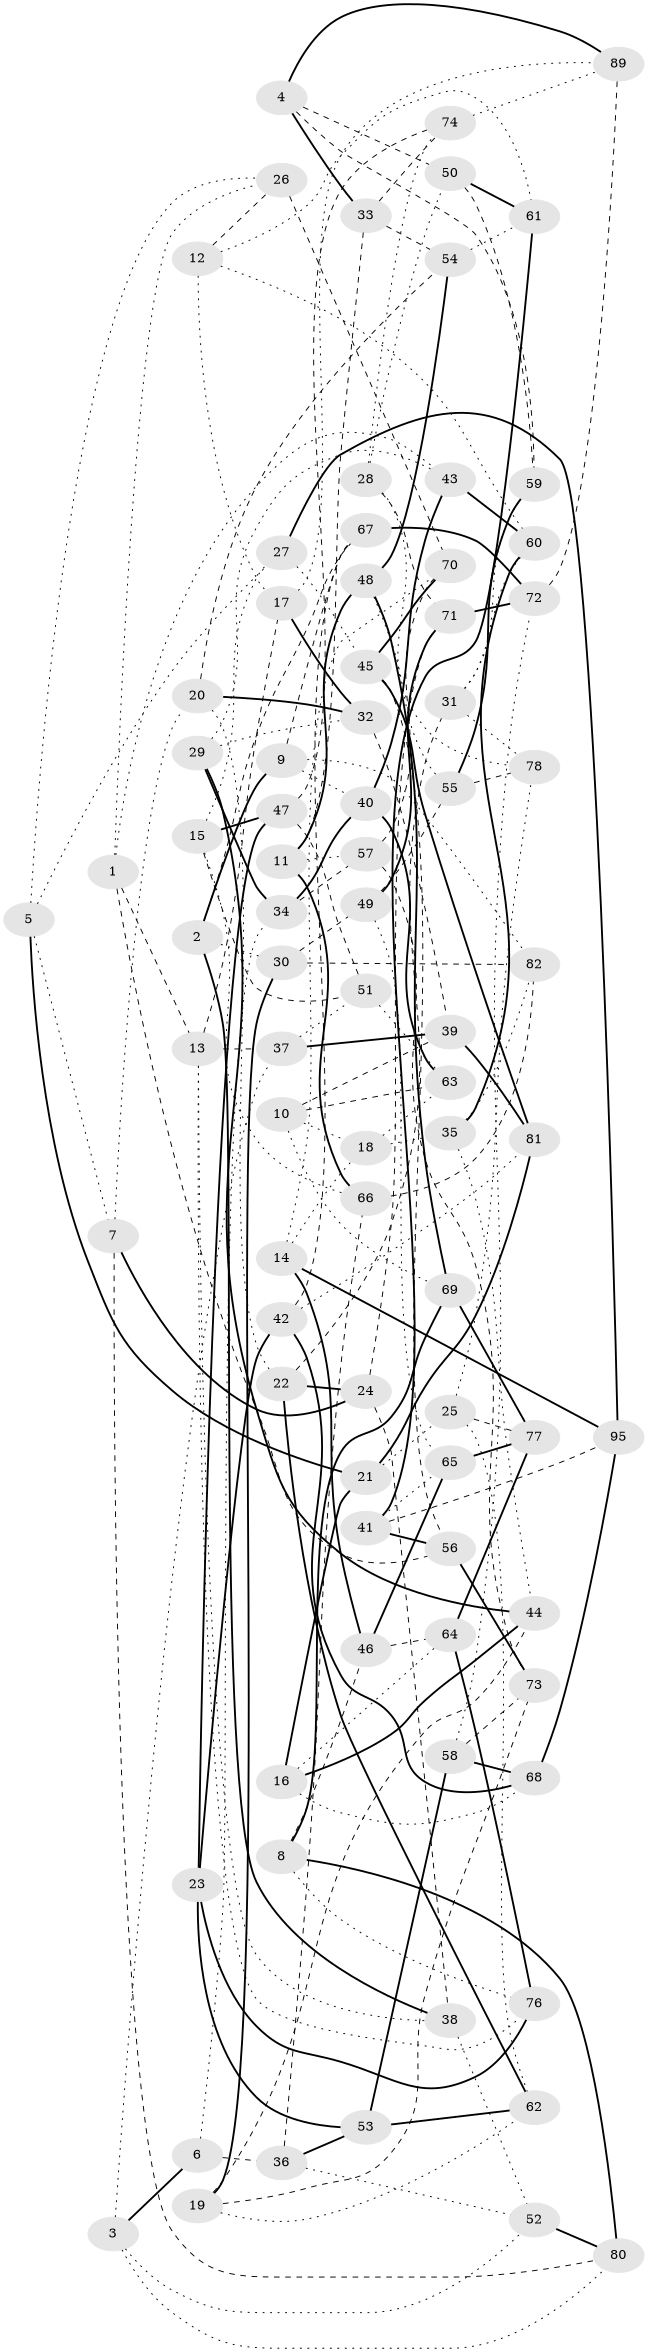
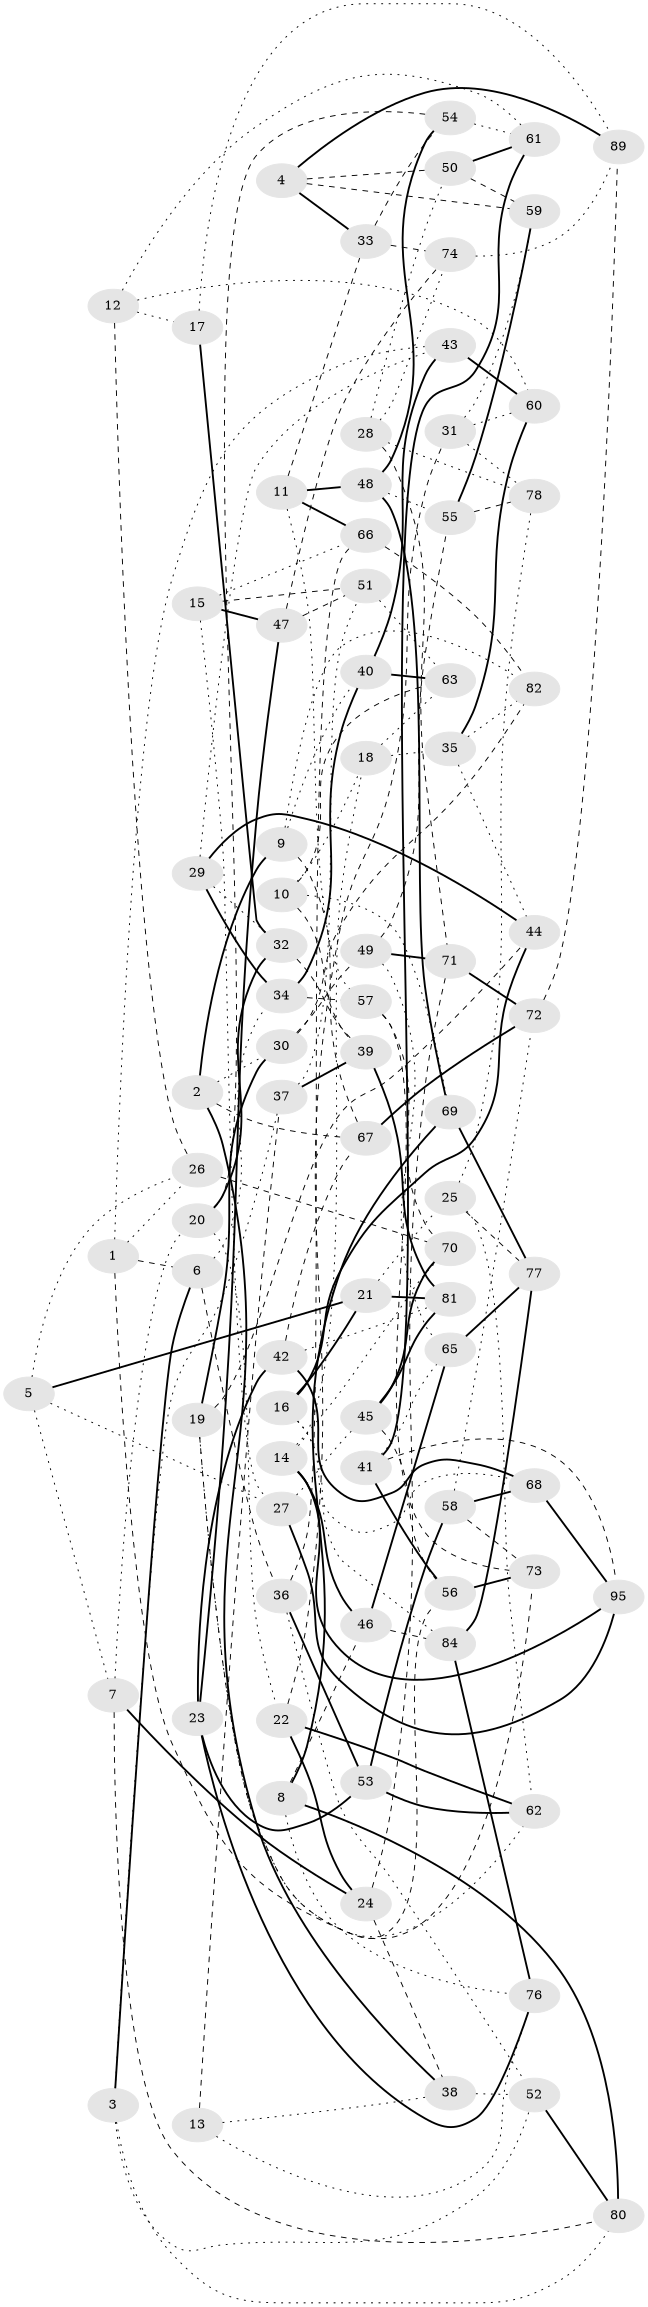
edge "17" -- "13": removed
edge "1" -- "13": now "1" -- "6"
node "64": label "64" -> "84"
